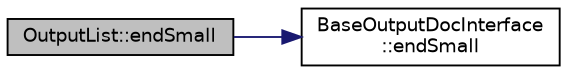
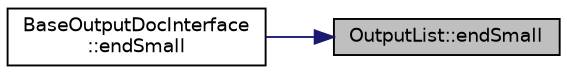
edge "OutputList::endSmall" -> "BaseOutputDocInterface ::endSmall": reversed
